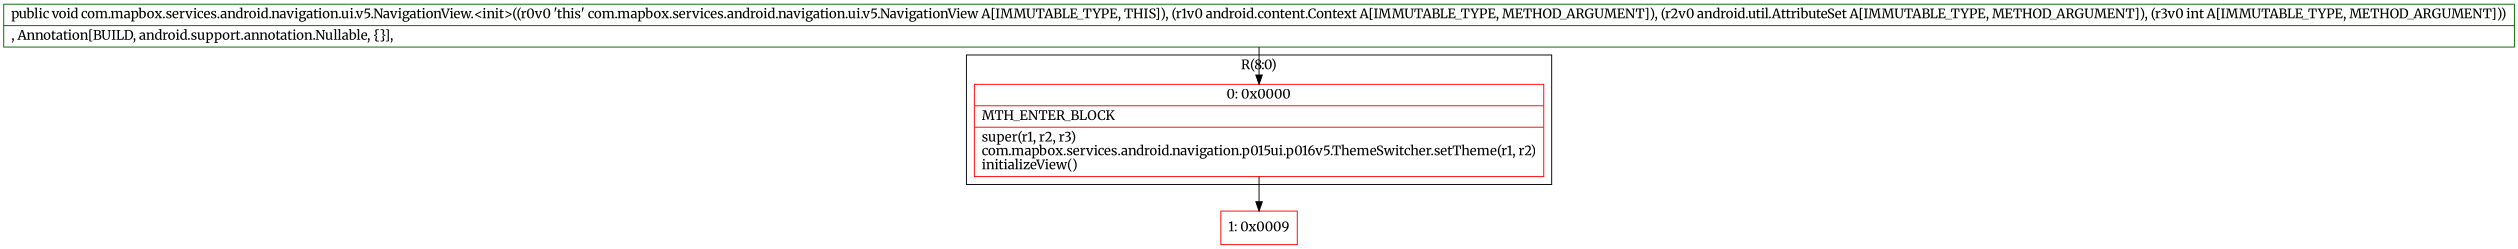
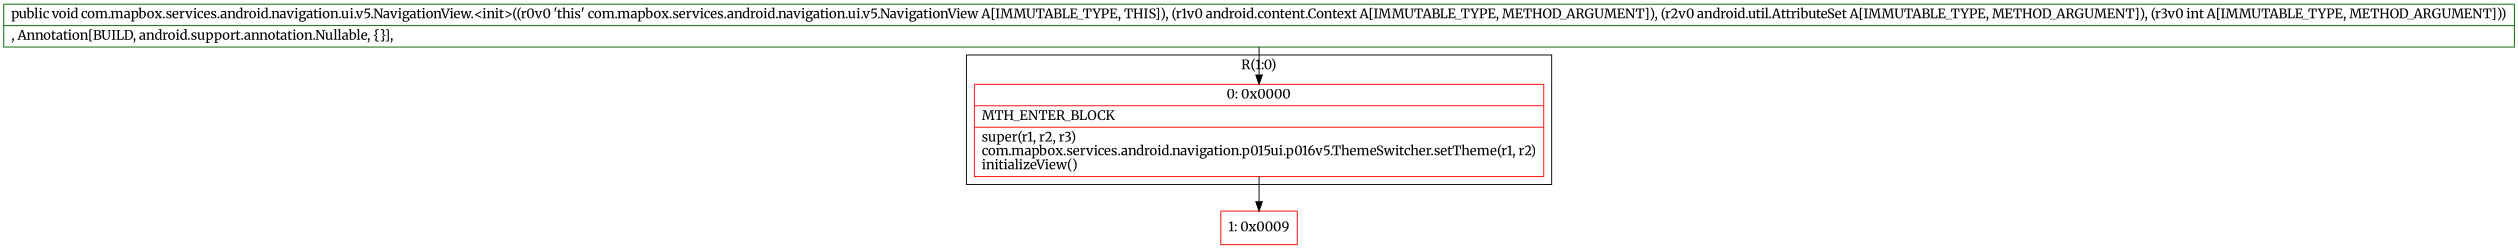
cluster "R(8:0)": label "R(8:0)" -> "R(1:0)"
